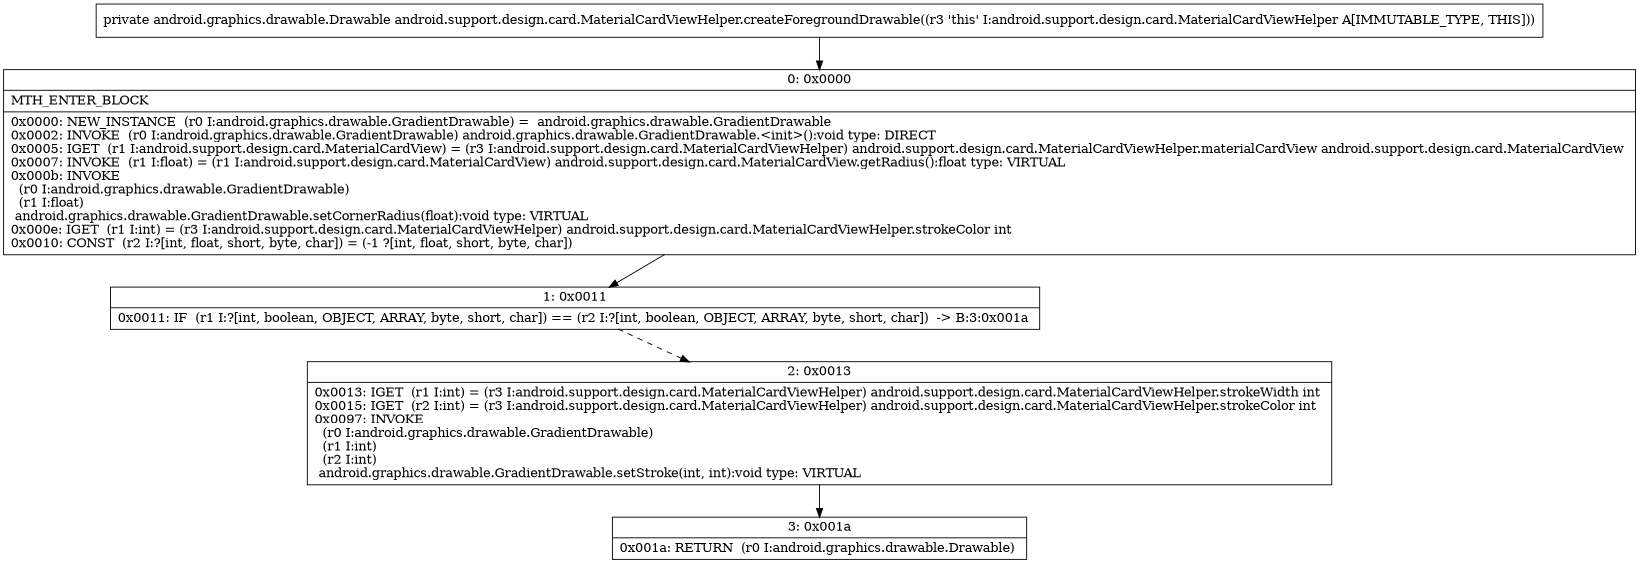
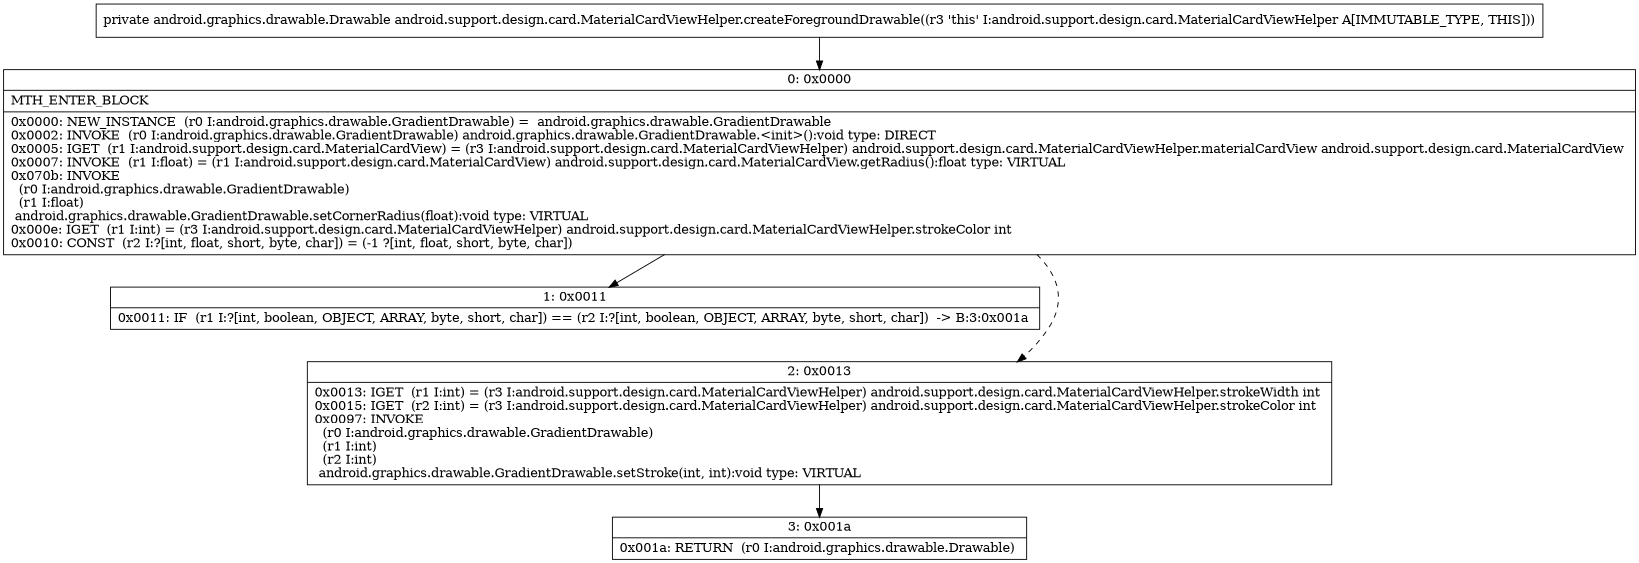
node "0: 0x0000": text "0x000b: INVOKE" -> "0x070b: INVOKE"
edge "1: 0x0011" -> "2: 0x0013": now "0: 0x0000" -> "2: 0x0013"
